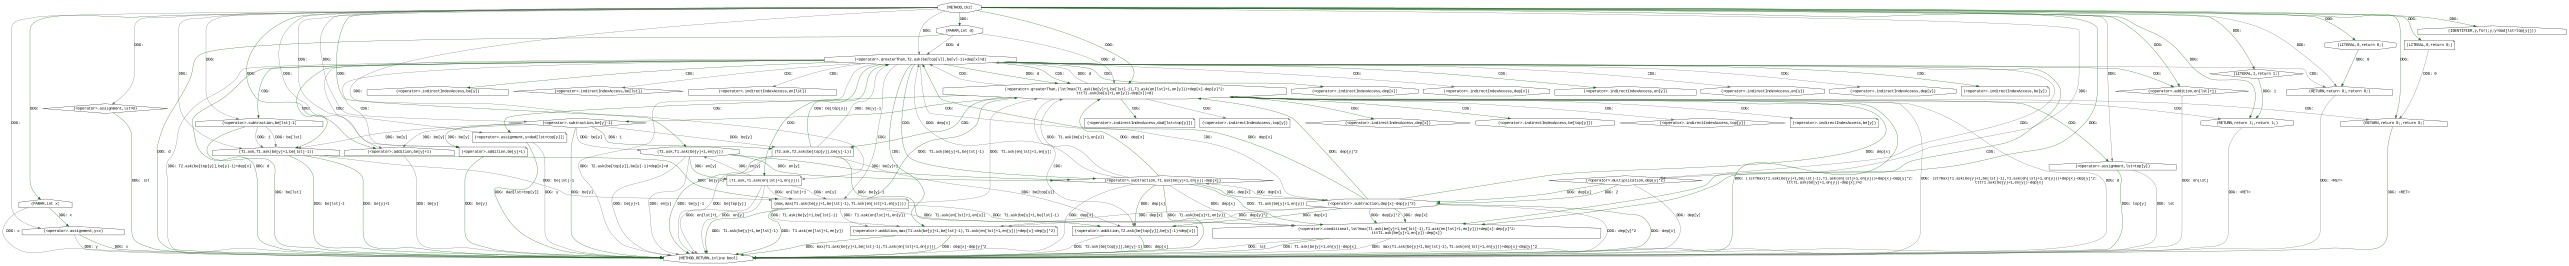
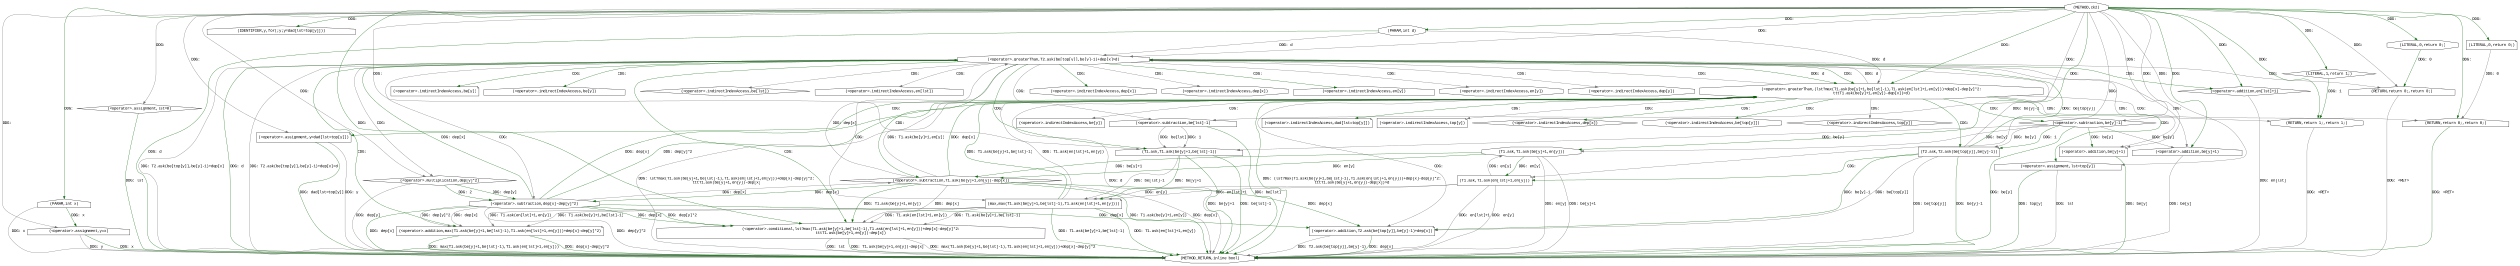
edge "(<operator>.greaterThan,T2.ask(be[top[y]],be[y]-1)+dep[x]>d)" -> "(<operator>.subtraction,be[lst]-1)": color darkgreen -> gray40
edge "(<operator>.greaterThan,T2.ask(be[top[y]],be[y]-1)+dep[x]>d)" -> "(T1.ask,T1.ask(en[lst]+1,en[y]))": now "(T2.ask,T2.ask(be[top[y]],be[y]-1))" -> "(T1.ask,T1.ask(en[lst]+1,en[y]))"
